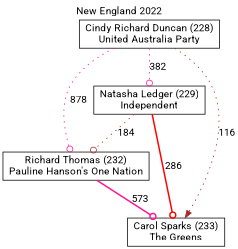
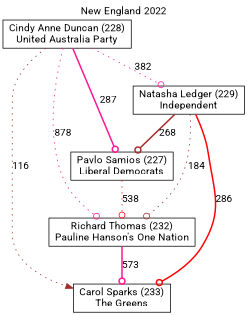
node "Cindy Richard Duncan (228) United Australia Party": label "Cindy Richard Duncan (228) United Australia Party" -> "Cindy Anne Duncan (228) United Australia Party"
node "Pavlo Samios (227) Liberal Democrats": added
